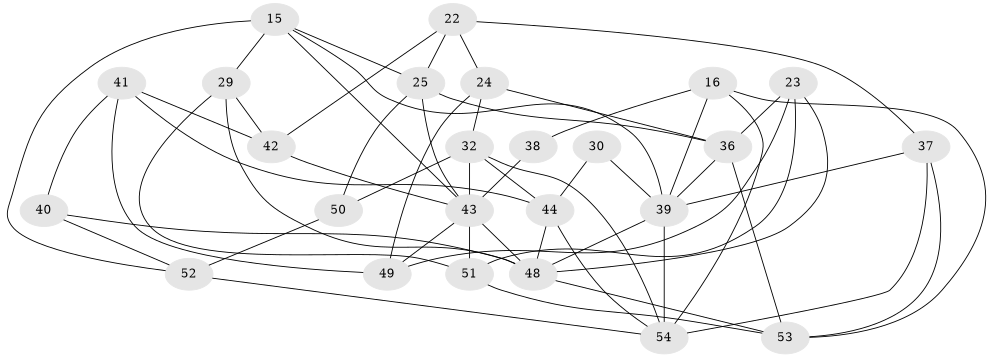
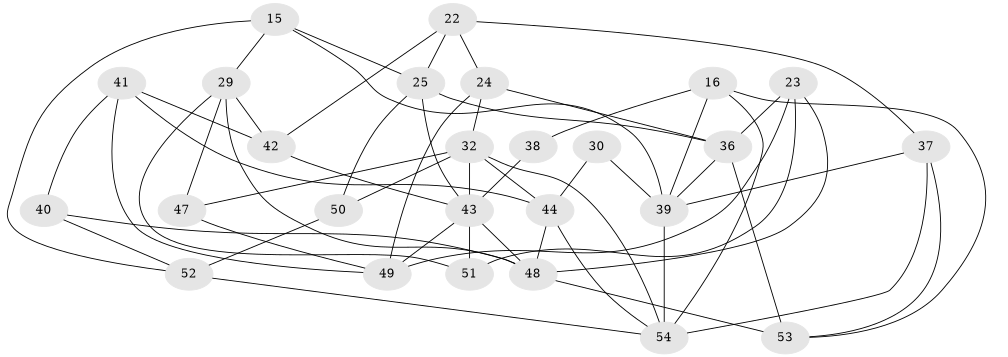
edge "15" -- "43": removed
node "47": added
edge "39" -- "48": removed
edge "51" -- "53": removed
